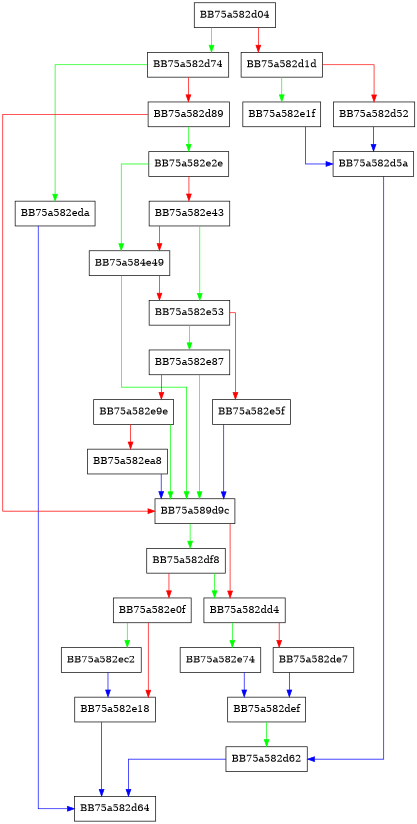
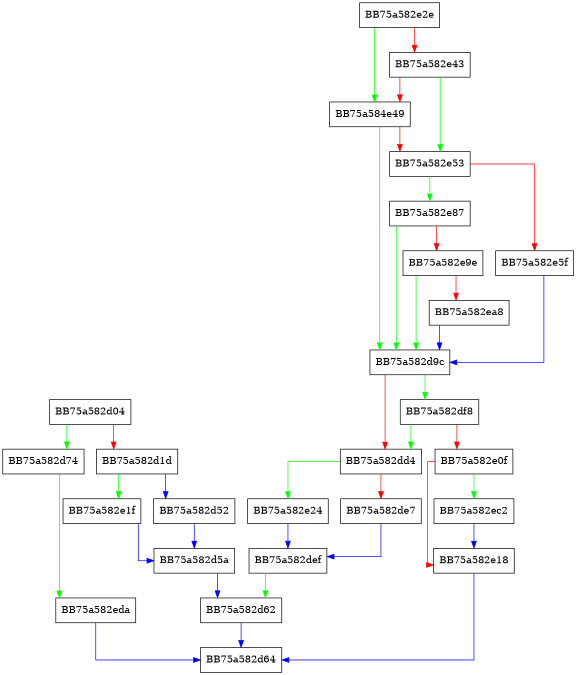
edge "BB75a582d1d" -> "BB75a582d52": color red -> blue
node "BB75a582d89": removed
node "BB75a589d9c": label "BB75a589d9c" -> "BB75a582d9c"
node "BB75a582e74": label "BB75a582e74" -> "BB75a582e24"
